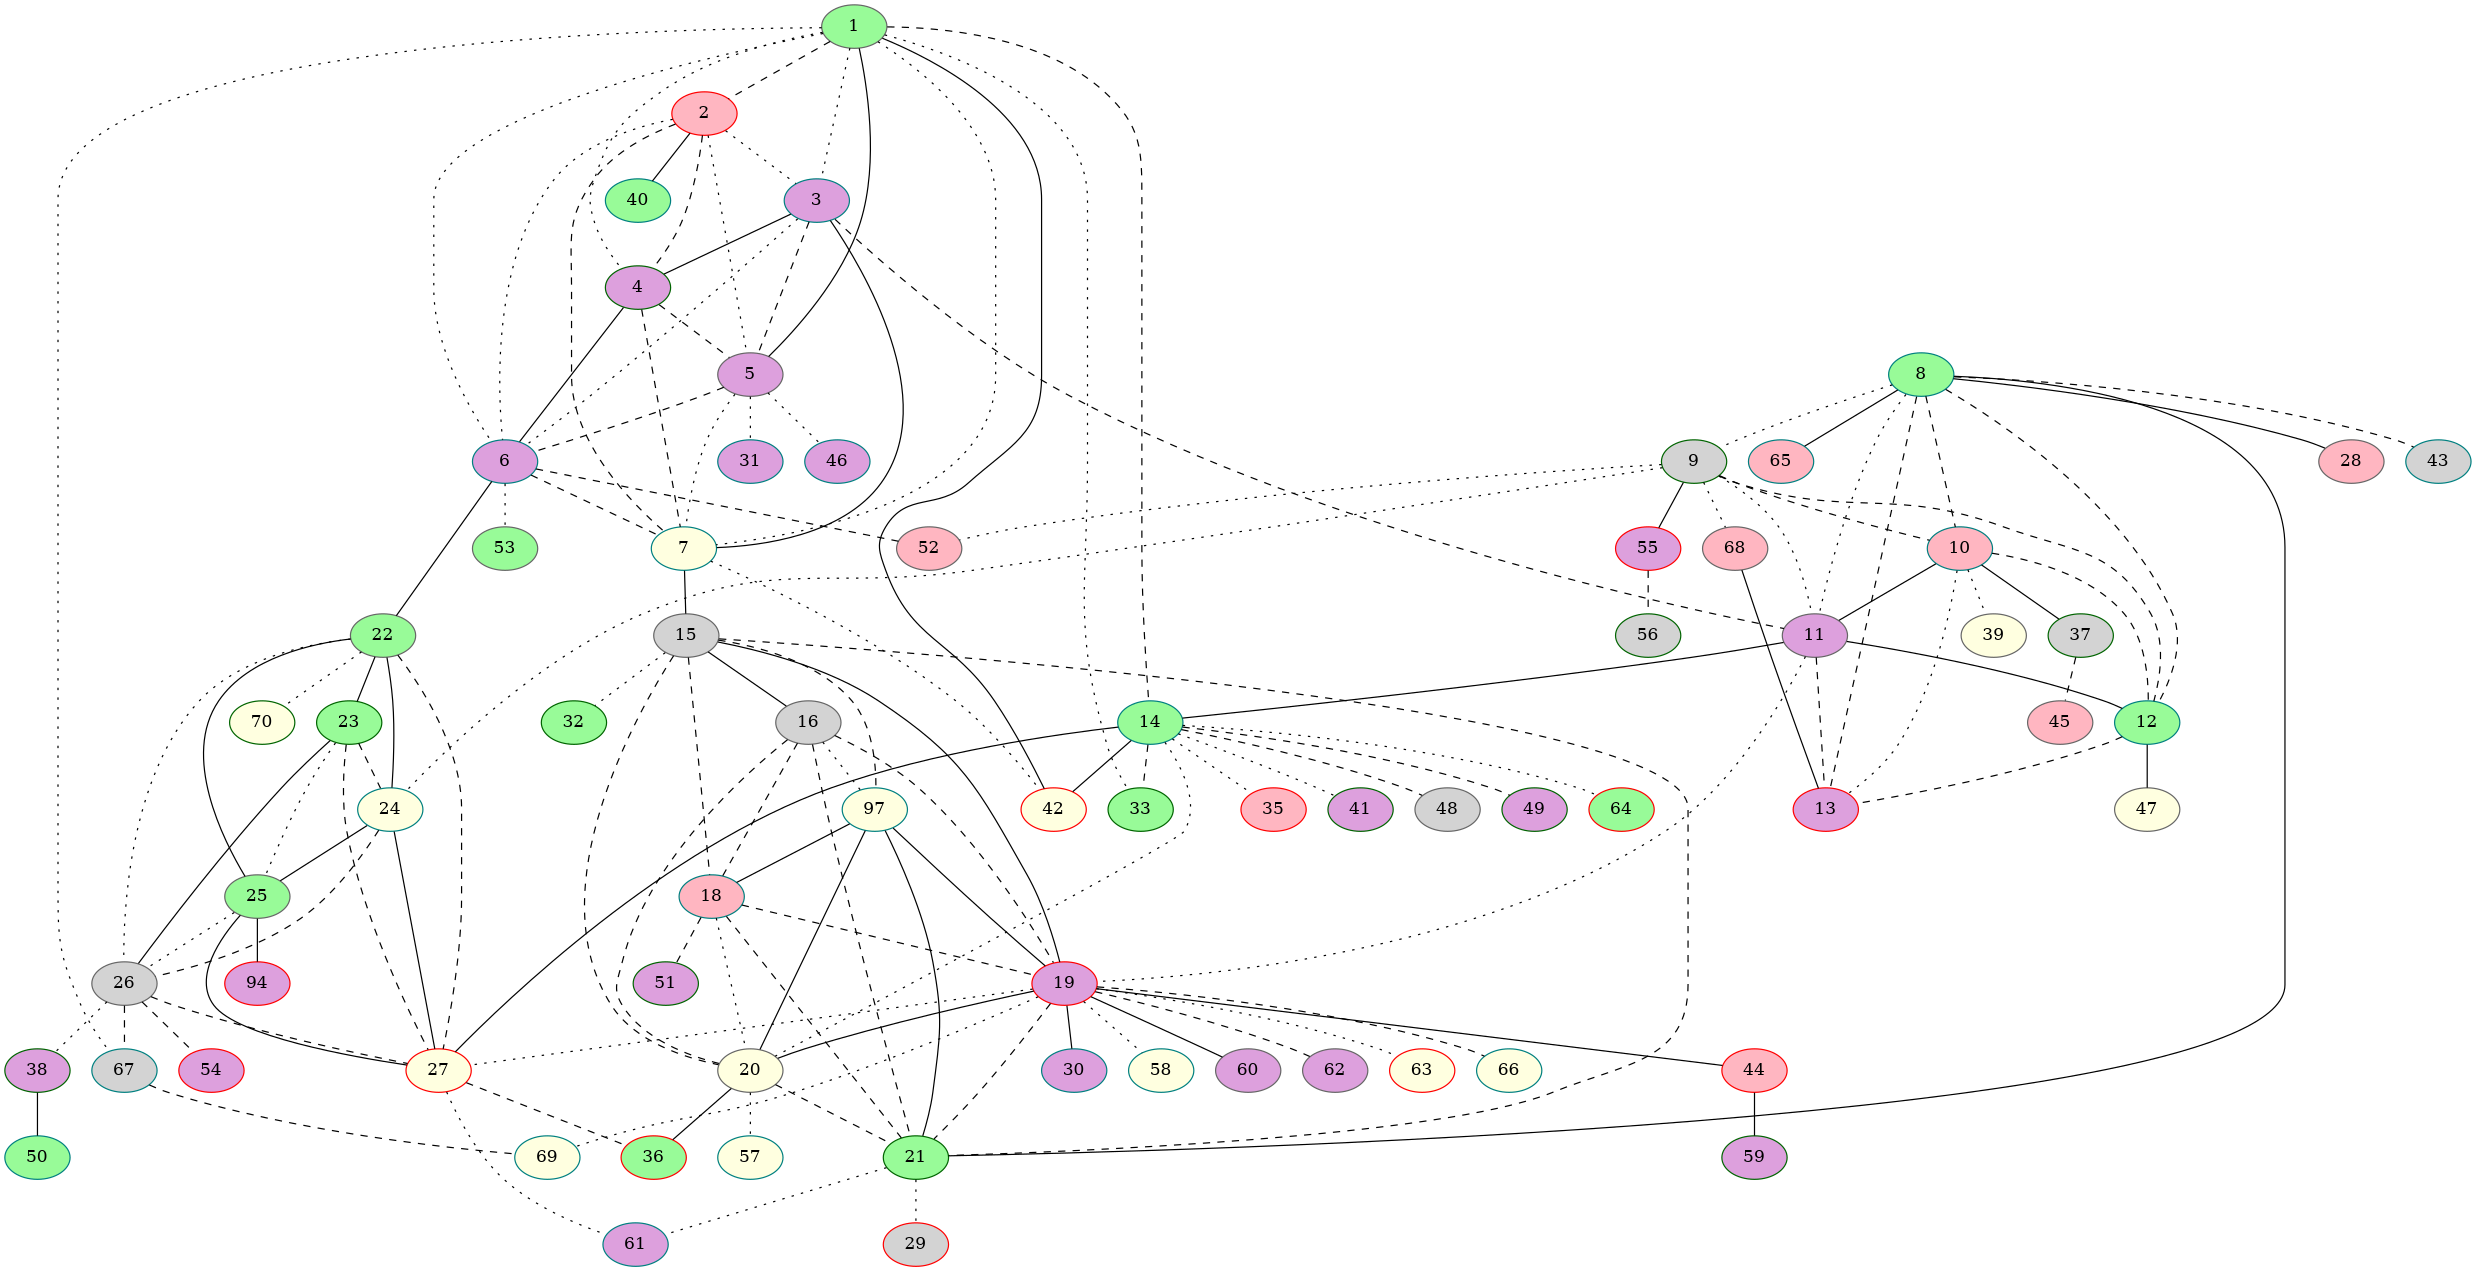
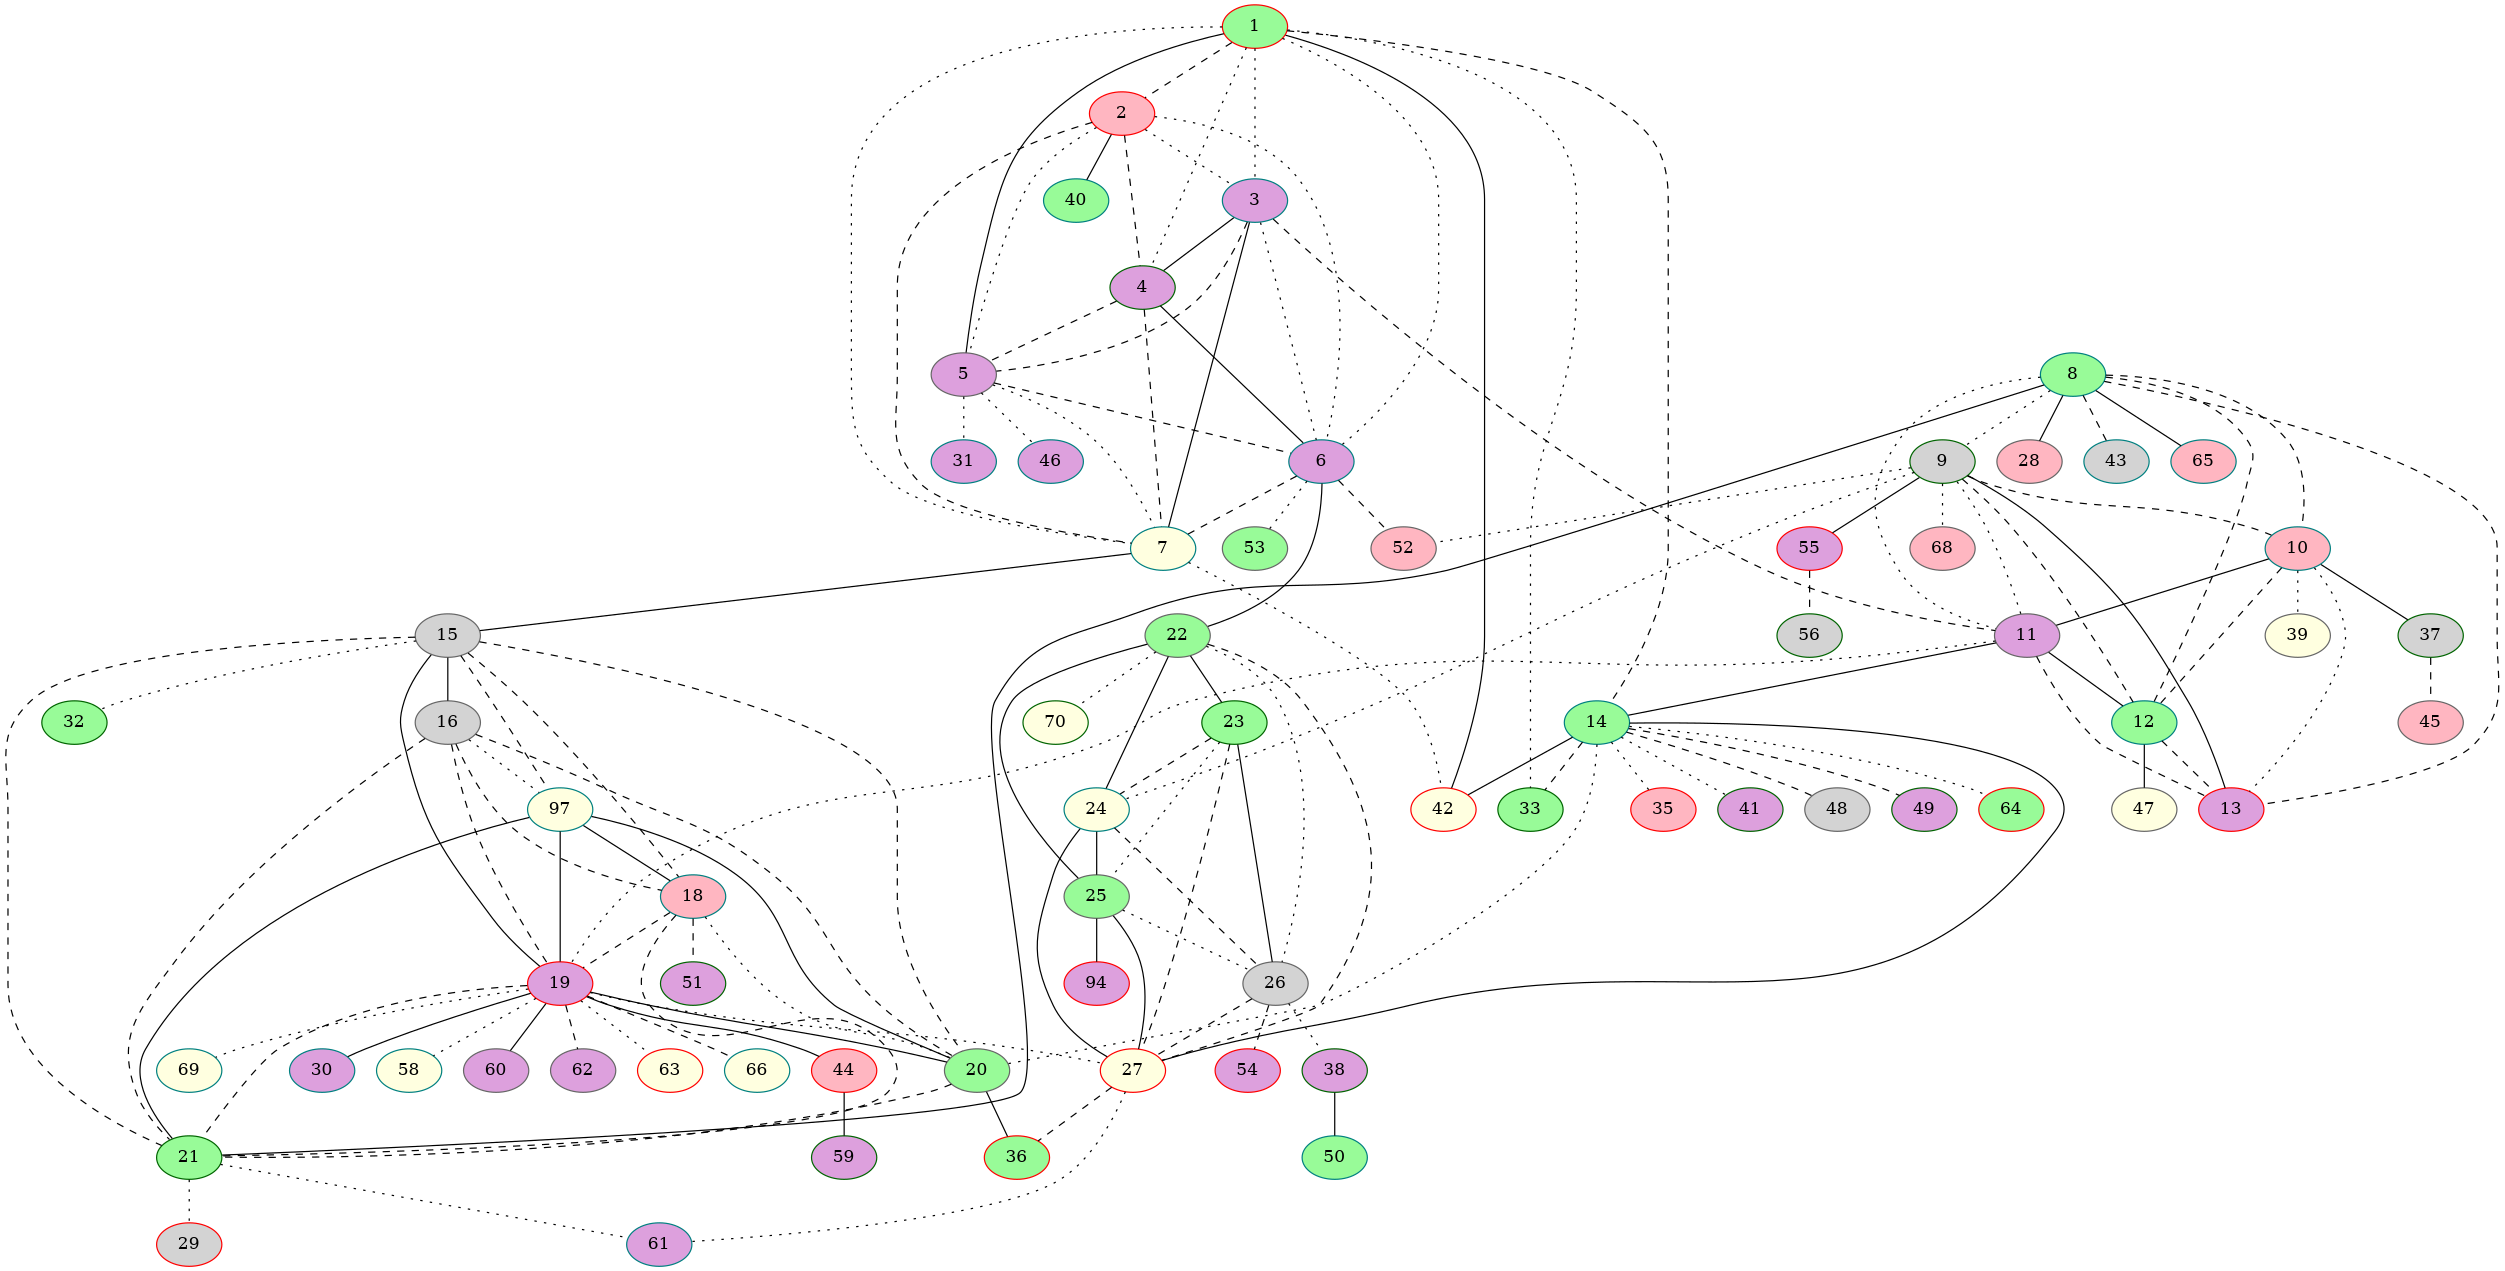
node "1": color gray40 -> red
edge "68" -- "13": now "9" -- "13"
node "67": removed
node "20": fillcolor lightyellow -> palegreen
node "57": removed
